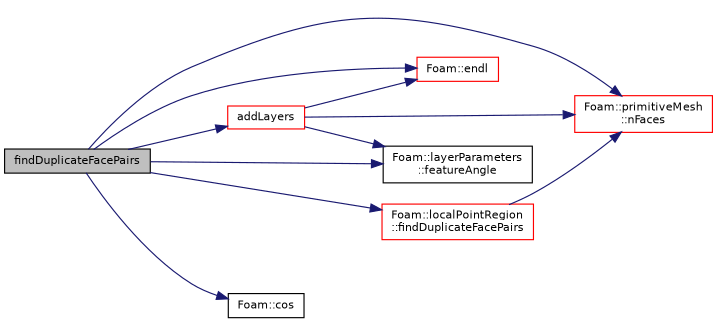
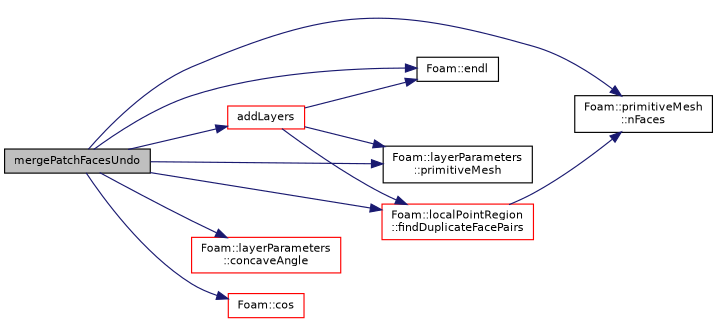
node "Foam::endl": color red -> black
node "Foam::primitiveMesh ::nFaces": color red -> black
edge "addLayers" -> "Foam::primitiveMesh ::nFaces": now "addLayers" -> "Foam::localPointRegion ::findDuplicateFacePairs"
node "findDuplicateFacePairs": label "findDuplicateFacePairs" -> "mergePatchFacesUndo"
node "Foam::layerParameters ::featureAngle": label "Foam::layerParameters ::featureAngle" -> "Foam::layerParameters ::primitiveMesh"
node "Foam::layerParameters ::concaveAngle": added
node "Foam::cos": color black -> red
